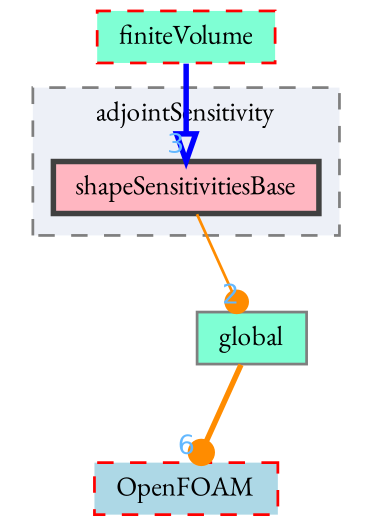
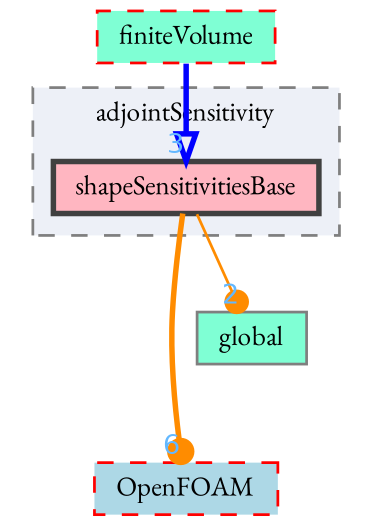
edge "global" -> "OpenFOAM": now "shapeSensitivitiesBase" -> "OpenFOAM"
